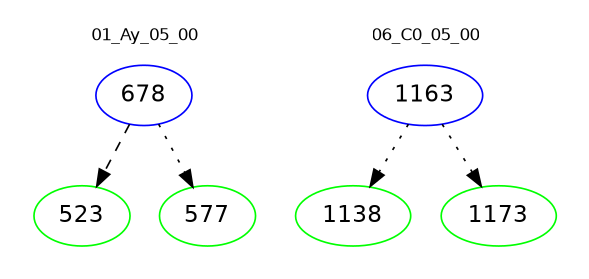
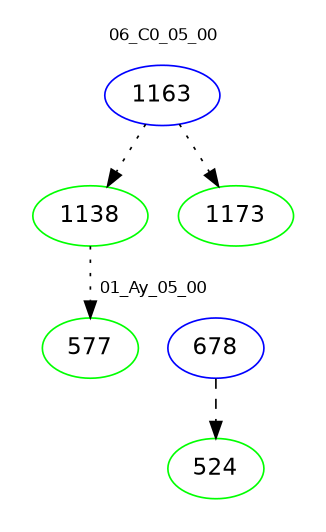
edge "678" -> "577": now "1138" -> "577"
node "523": label "523" -> "524"
